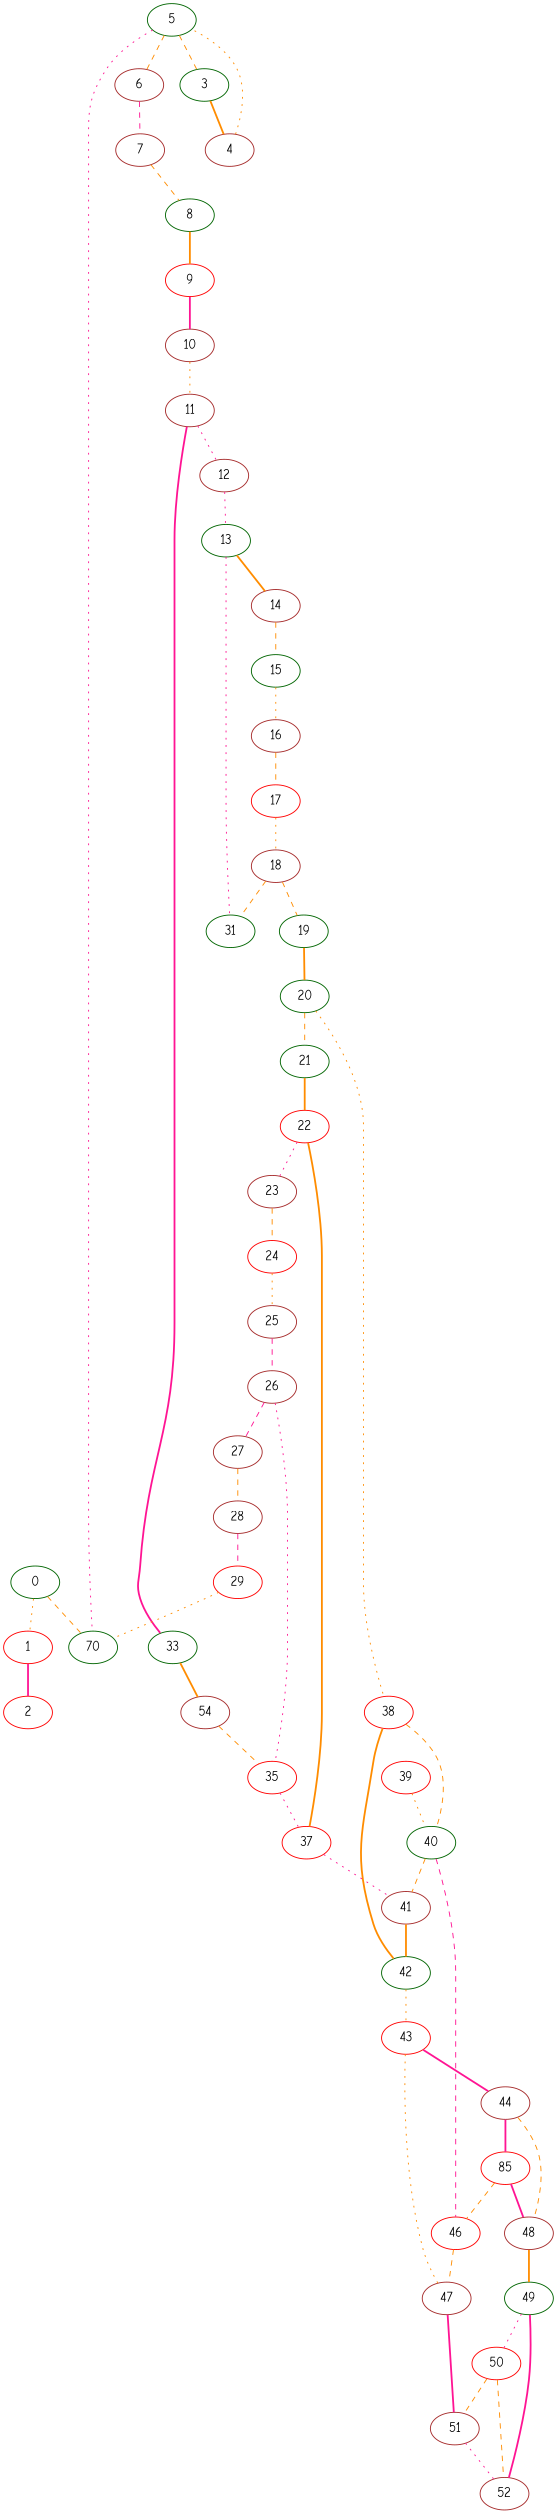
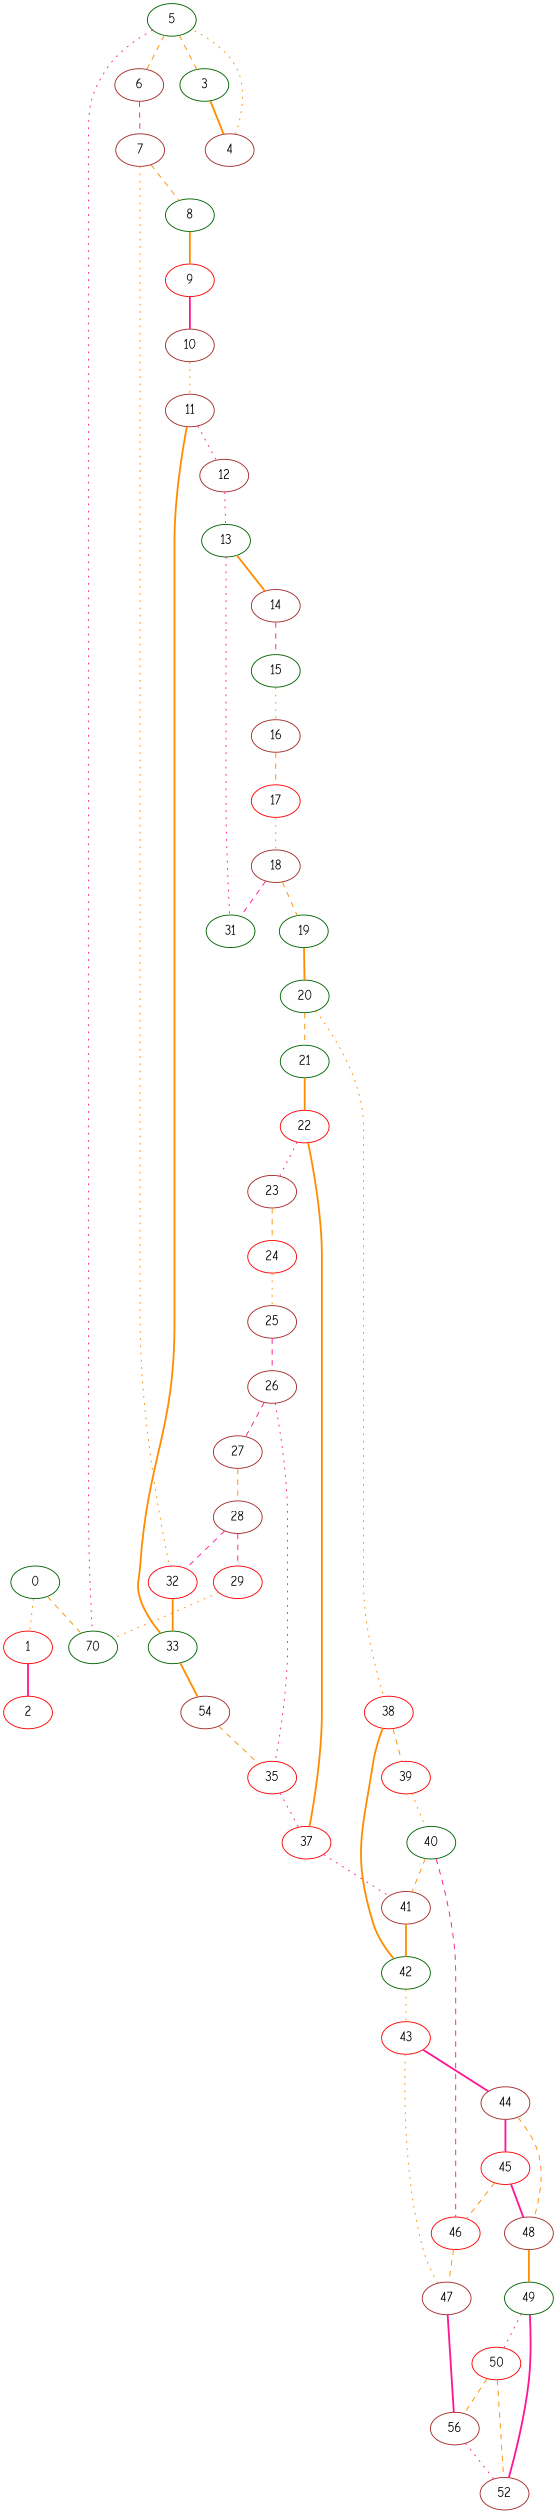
edge "14" -- "15": color darkorange -> deeppink
edge "18" -- "31": color darkorange -> deeppink
edge "11" -- "33": color deeppink -> darkorange
node "32": added
edge "38" -- "40": now "38" -- "39"
node "85": label "85" -> "45"
node "51": label "51" -> "56"
